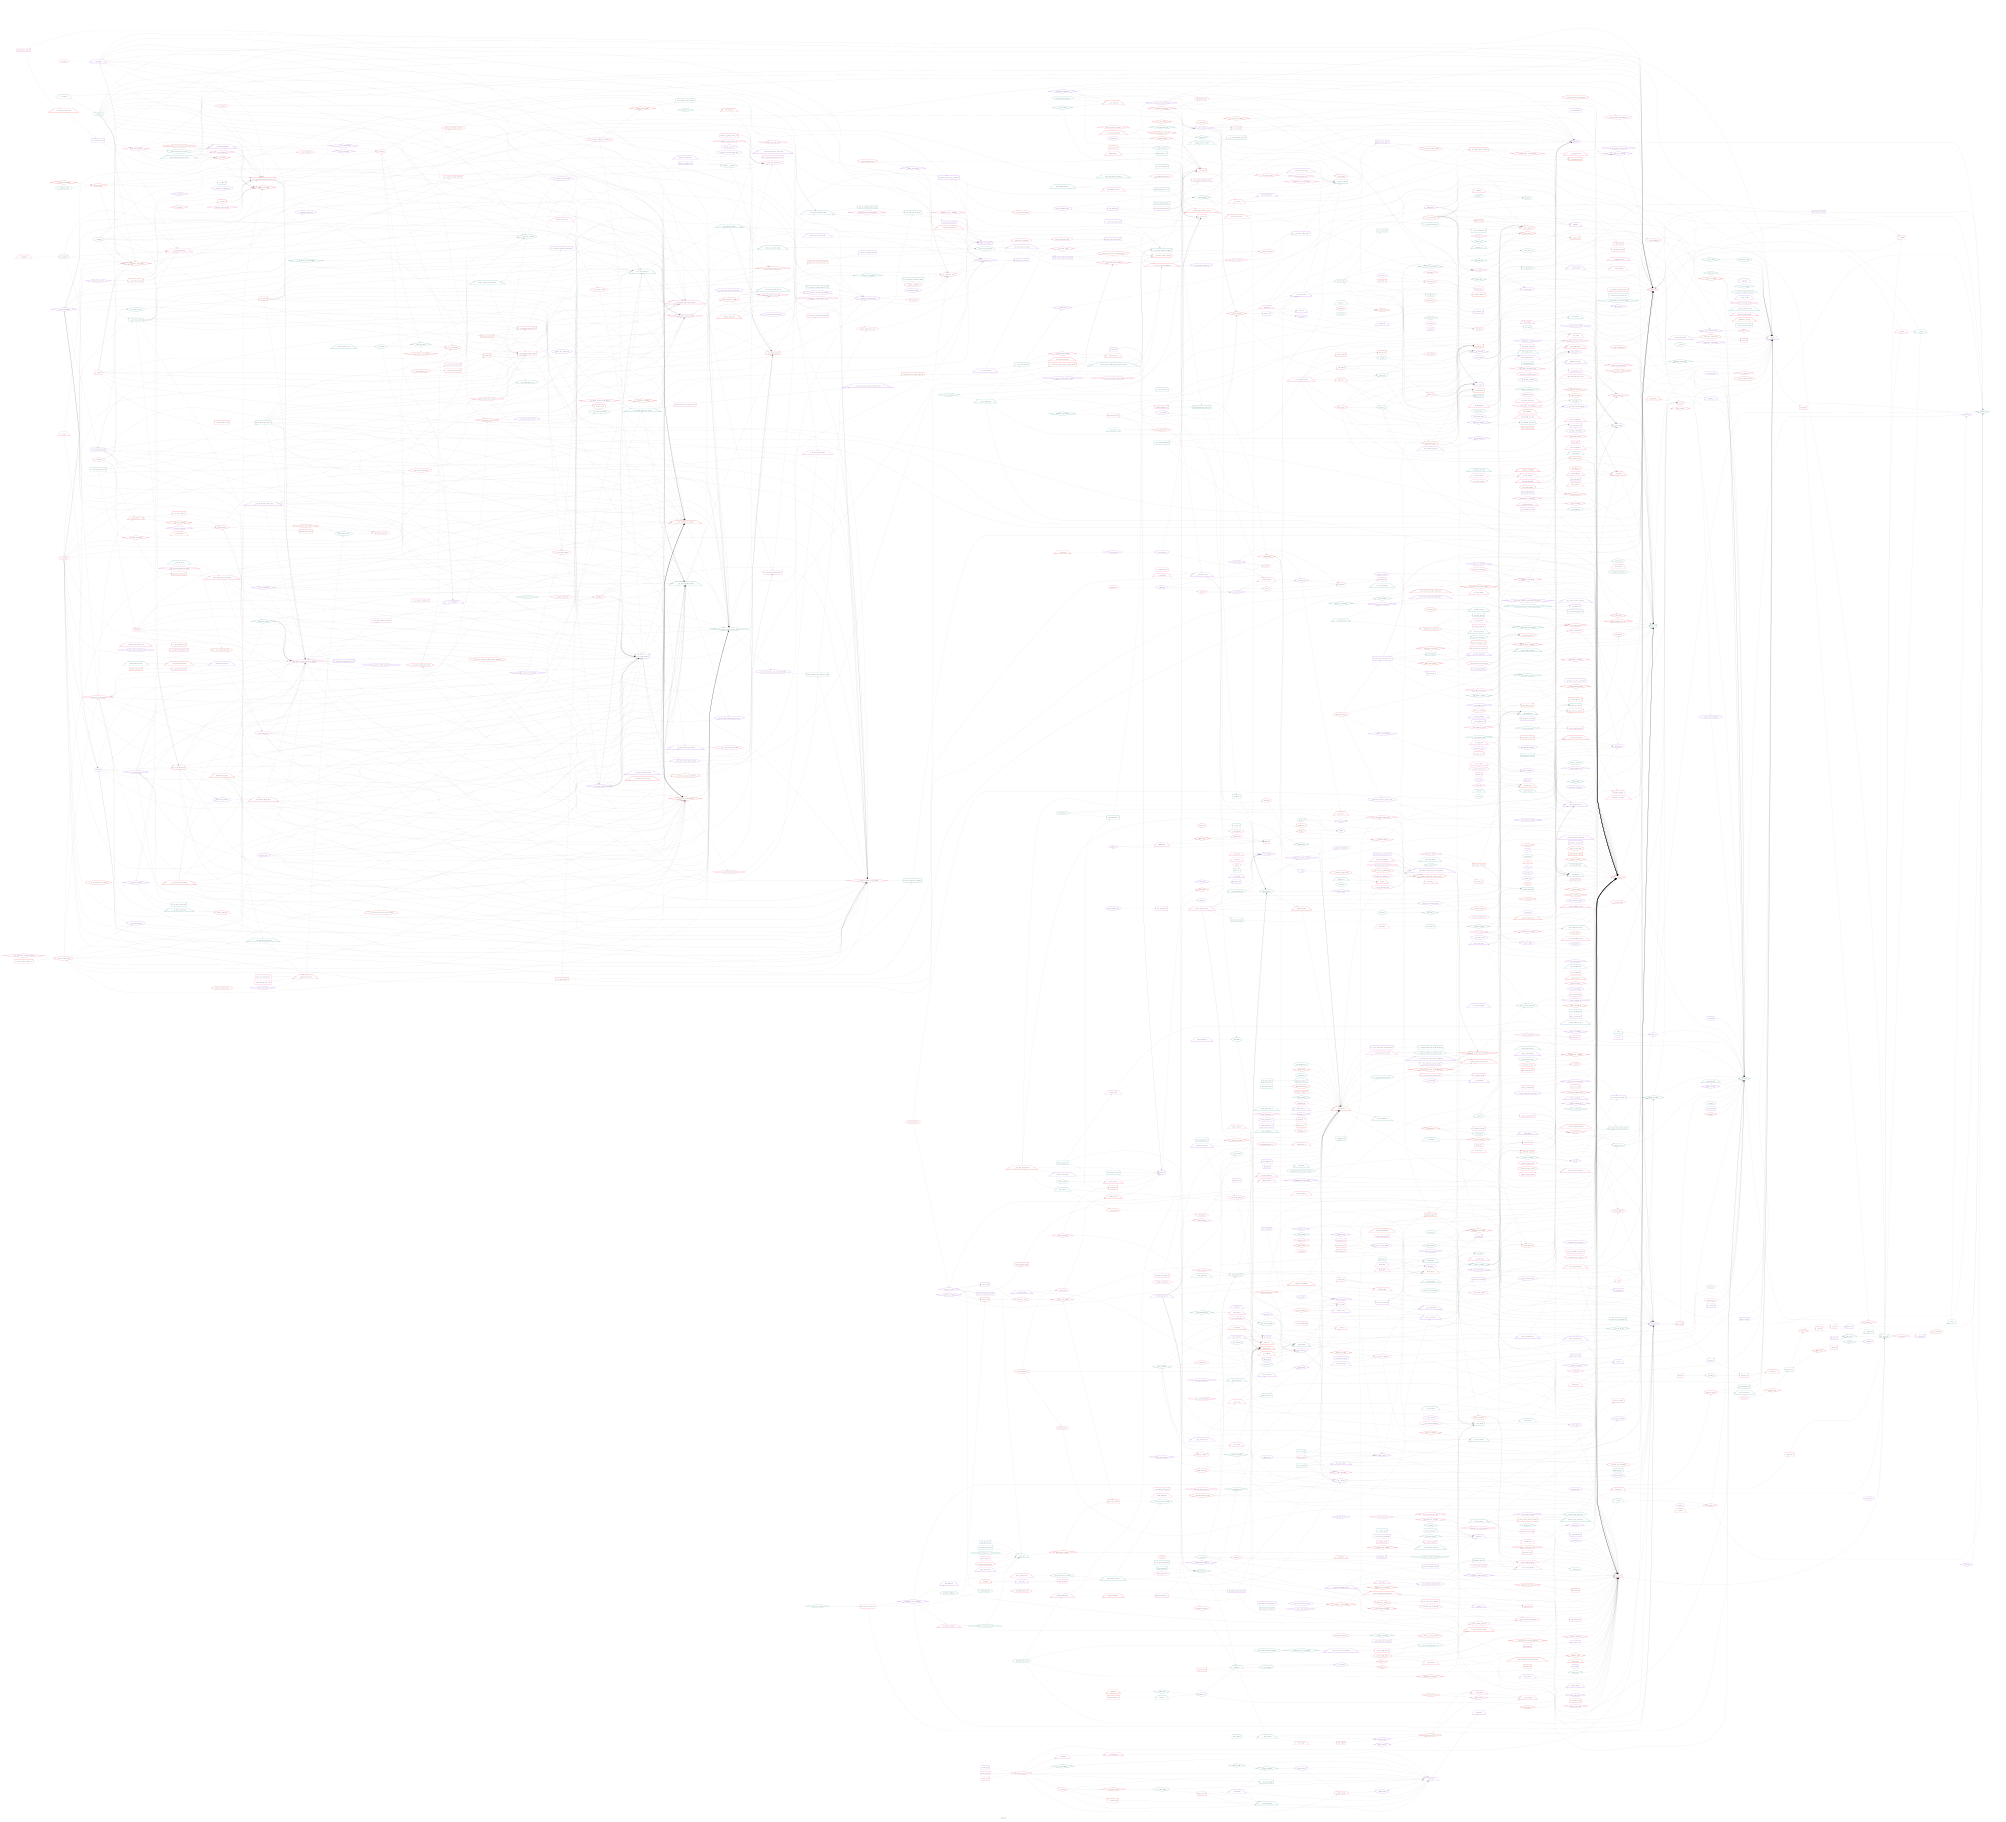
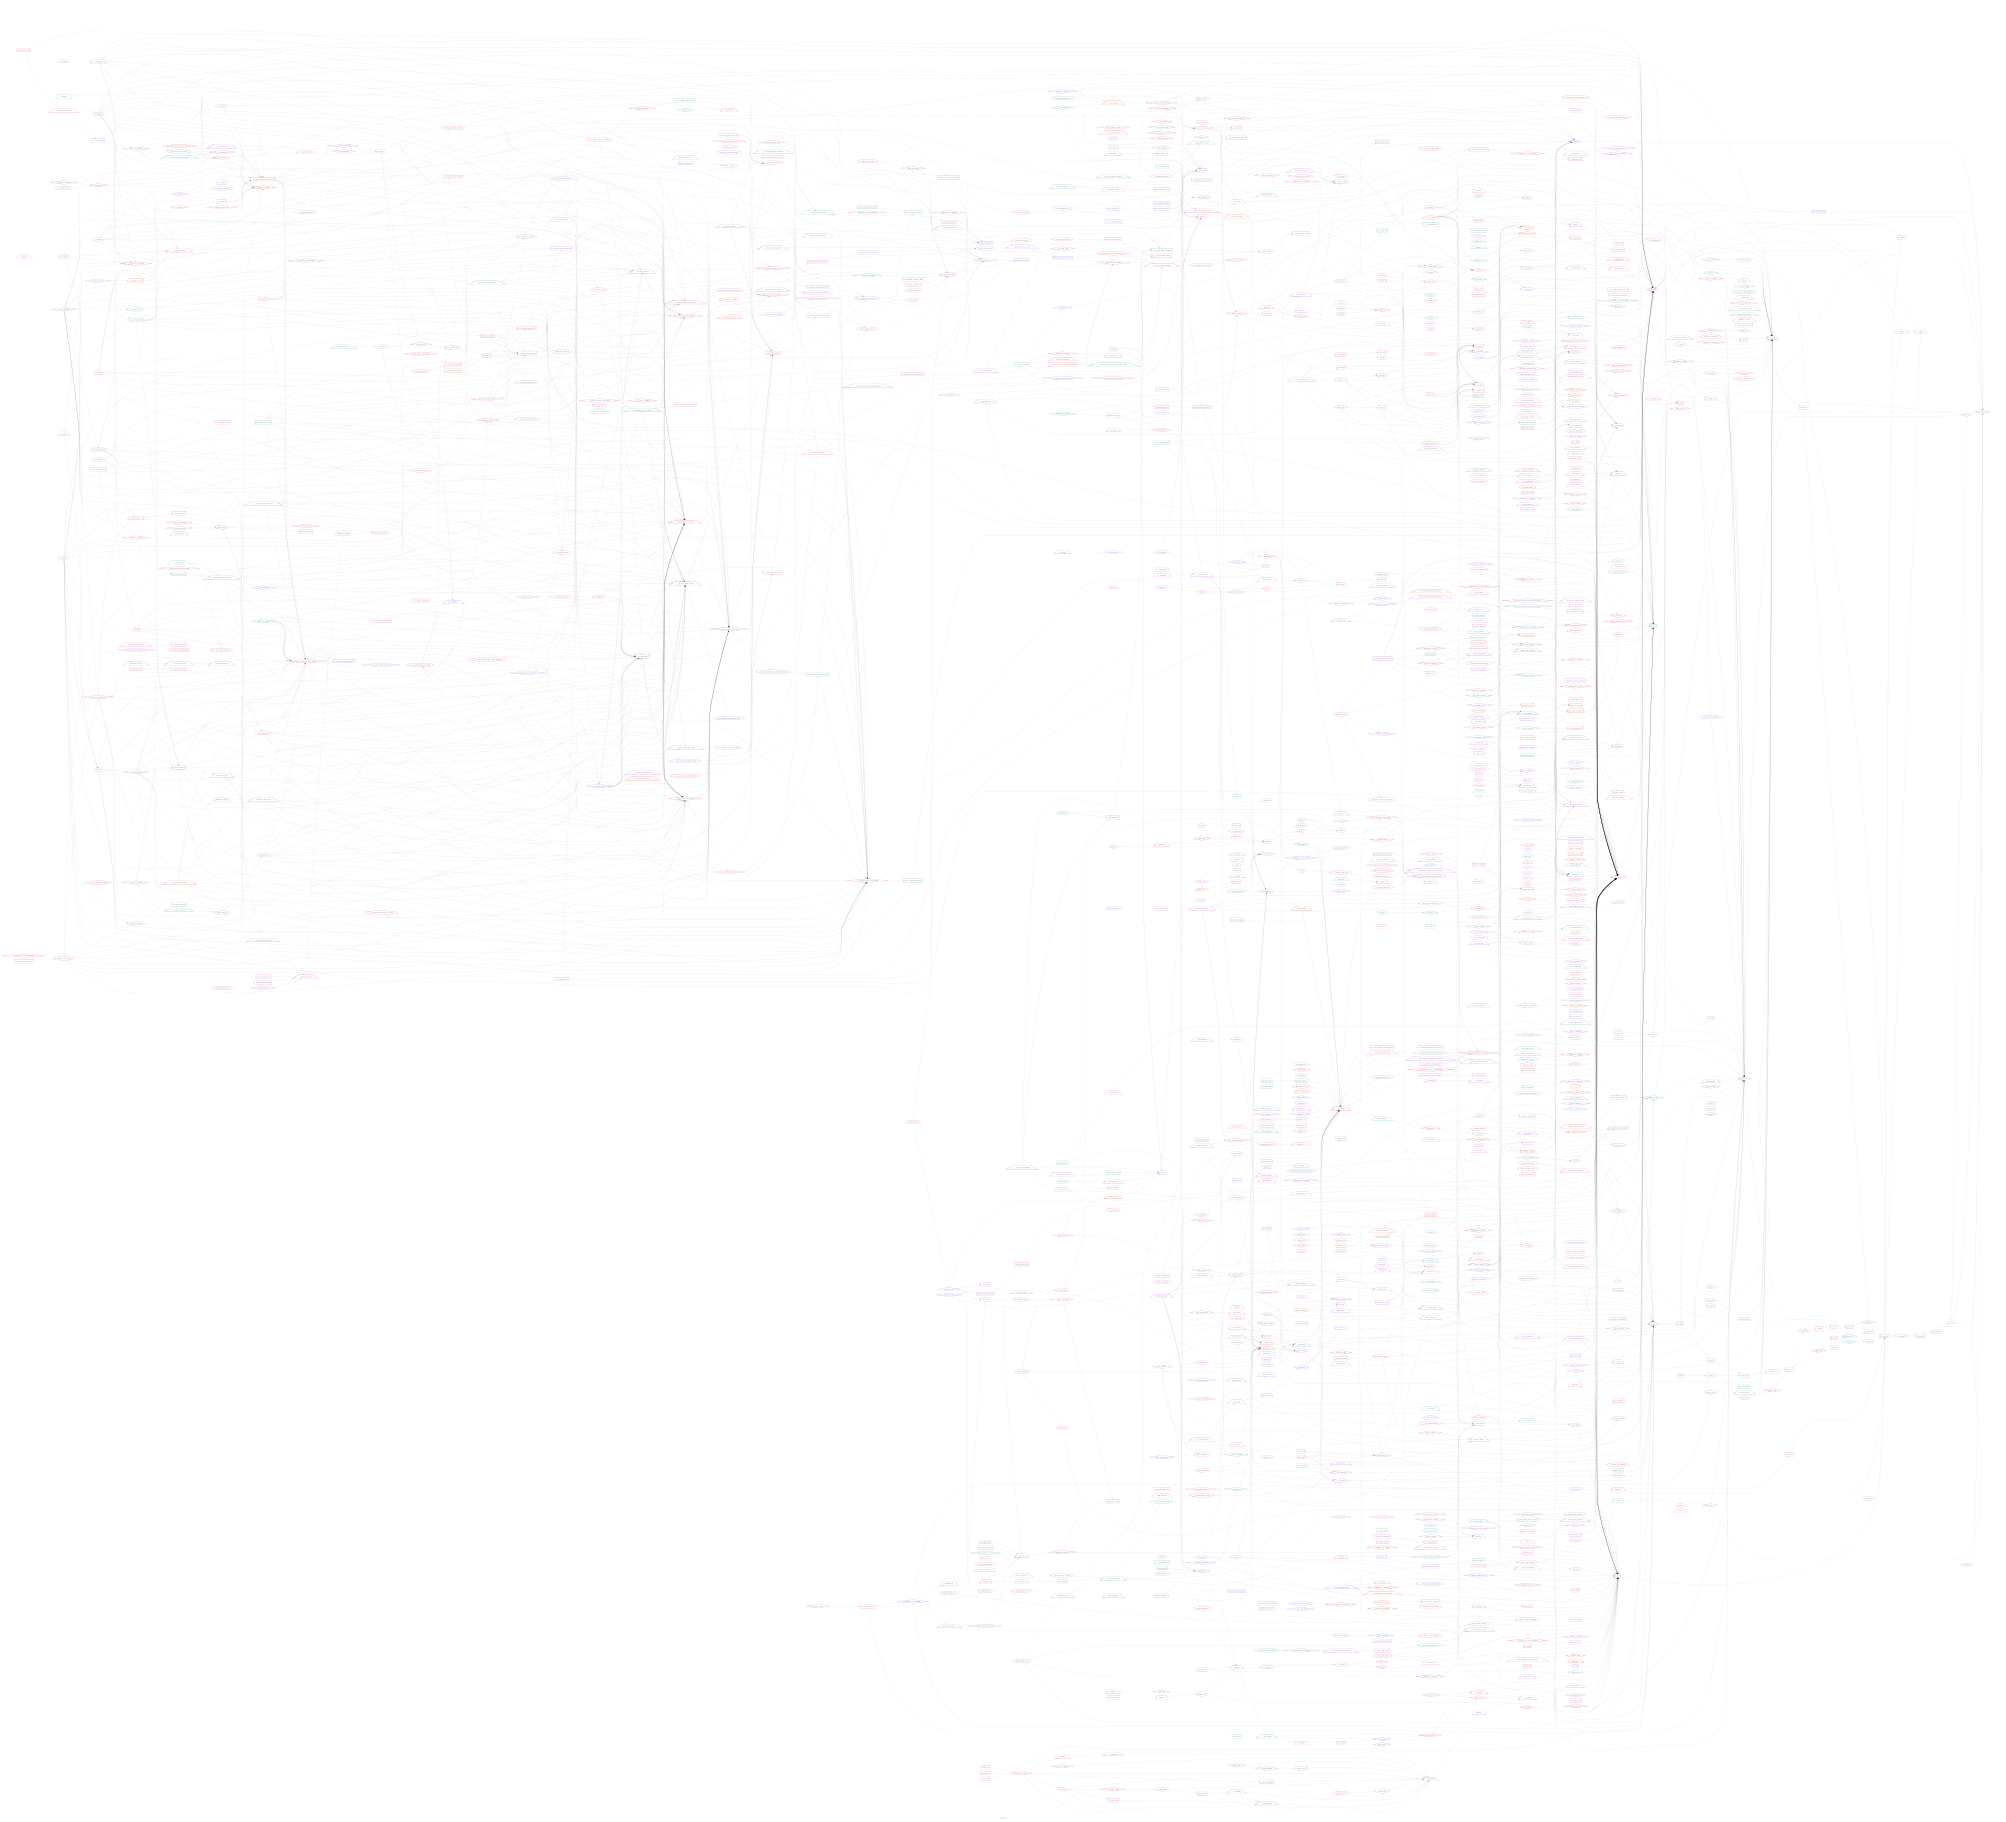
node "{svcerr_weakauth}": color deeppink -> teal
